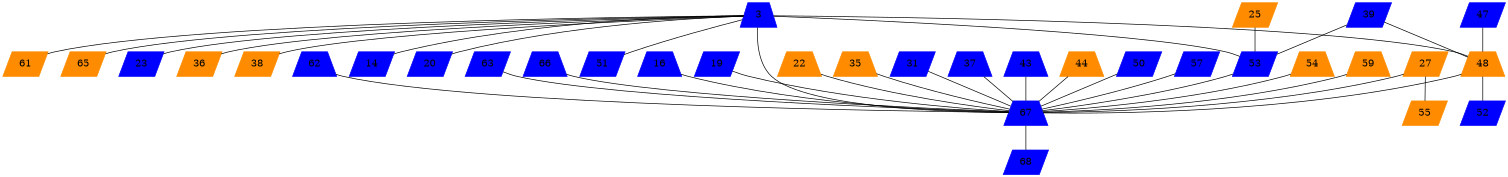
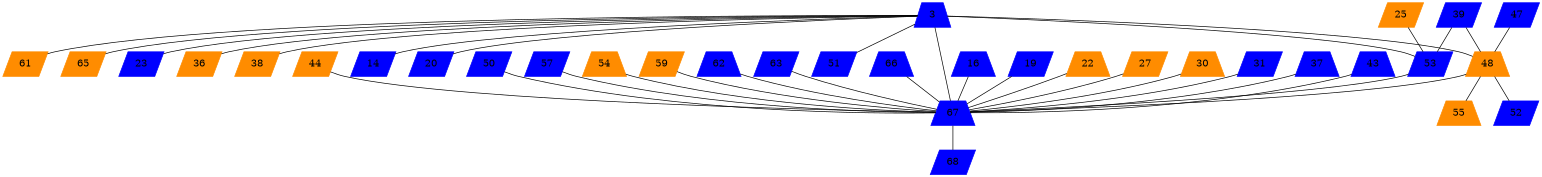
node "35": label "35" -> "30"
node "44": shape trapezium -> parallelogram
node "59": shape trapezium -> parallelogram
edge "27" -- "55": now "48" -- "55"
node "55": shape parallelogram -> trapezium
